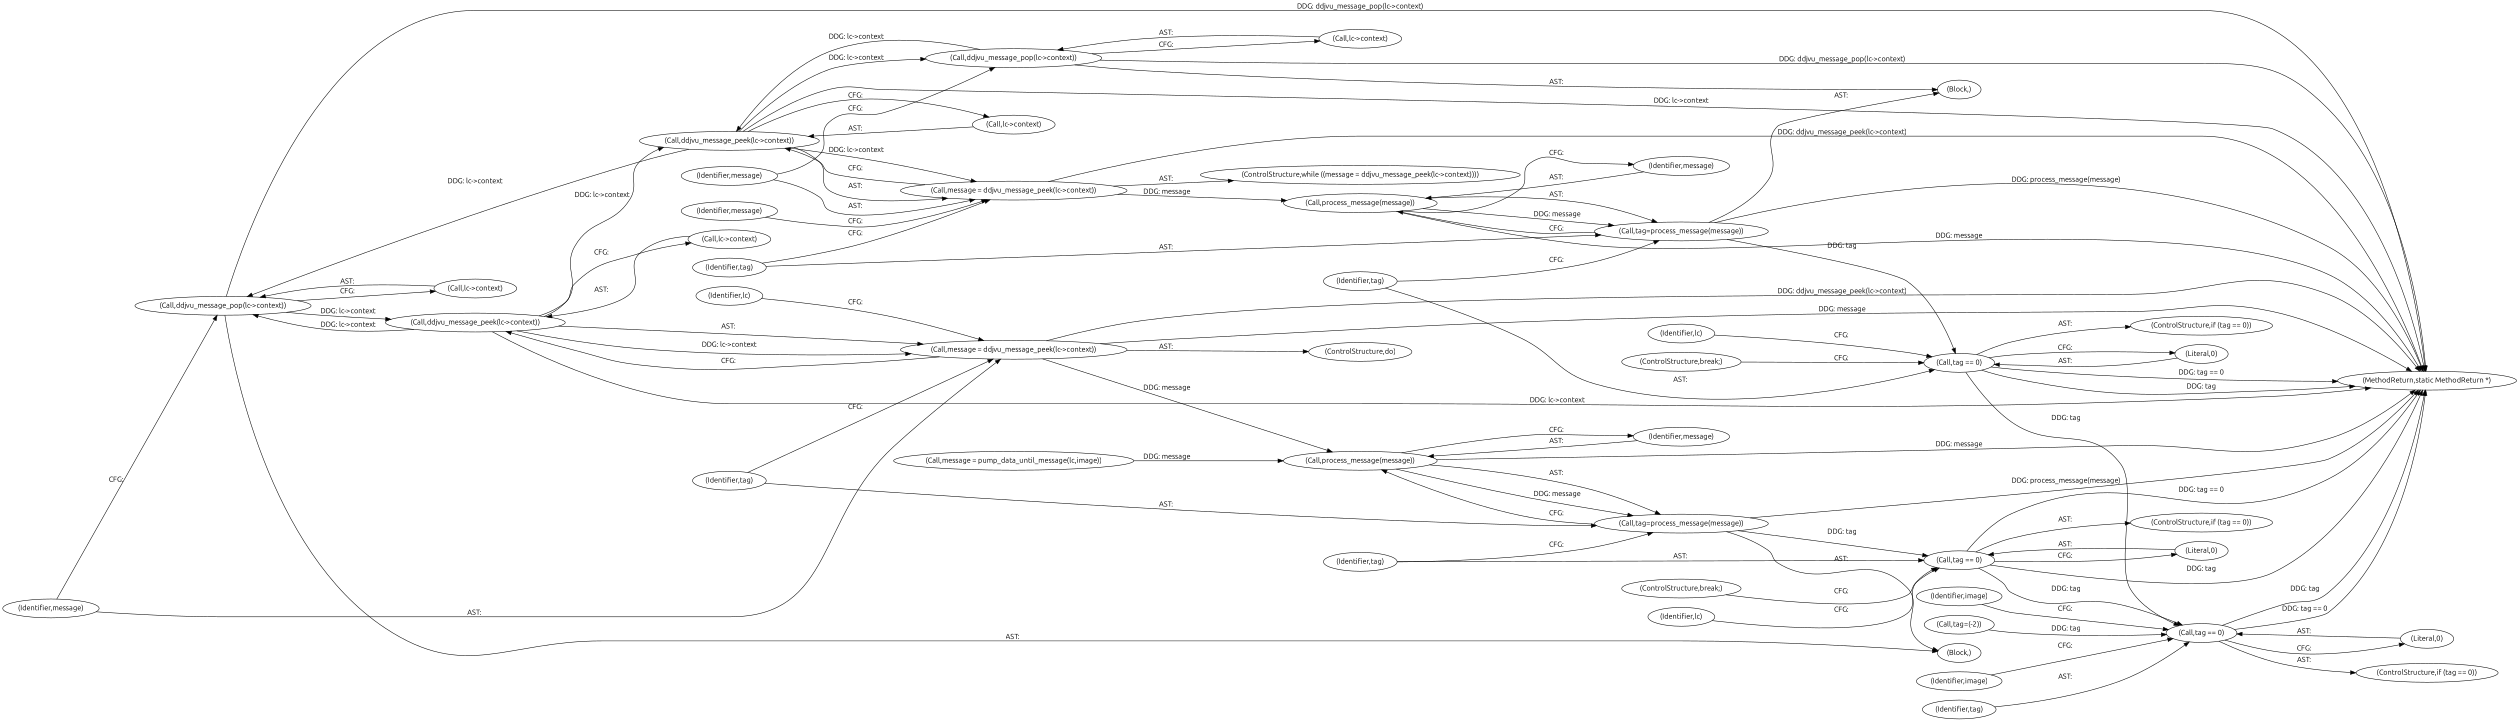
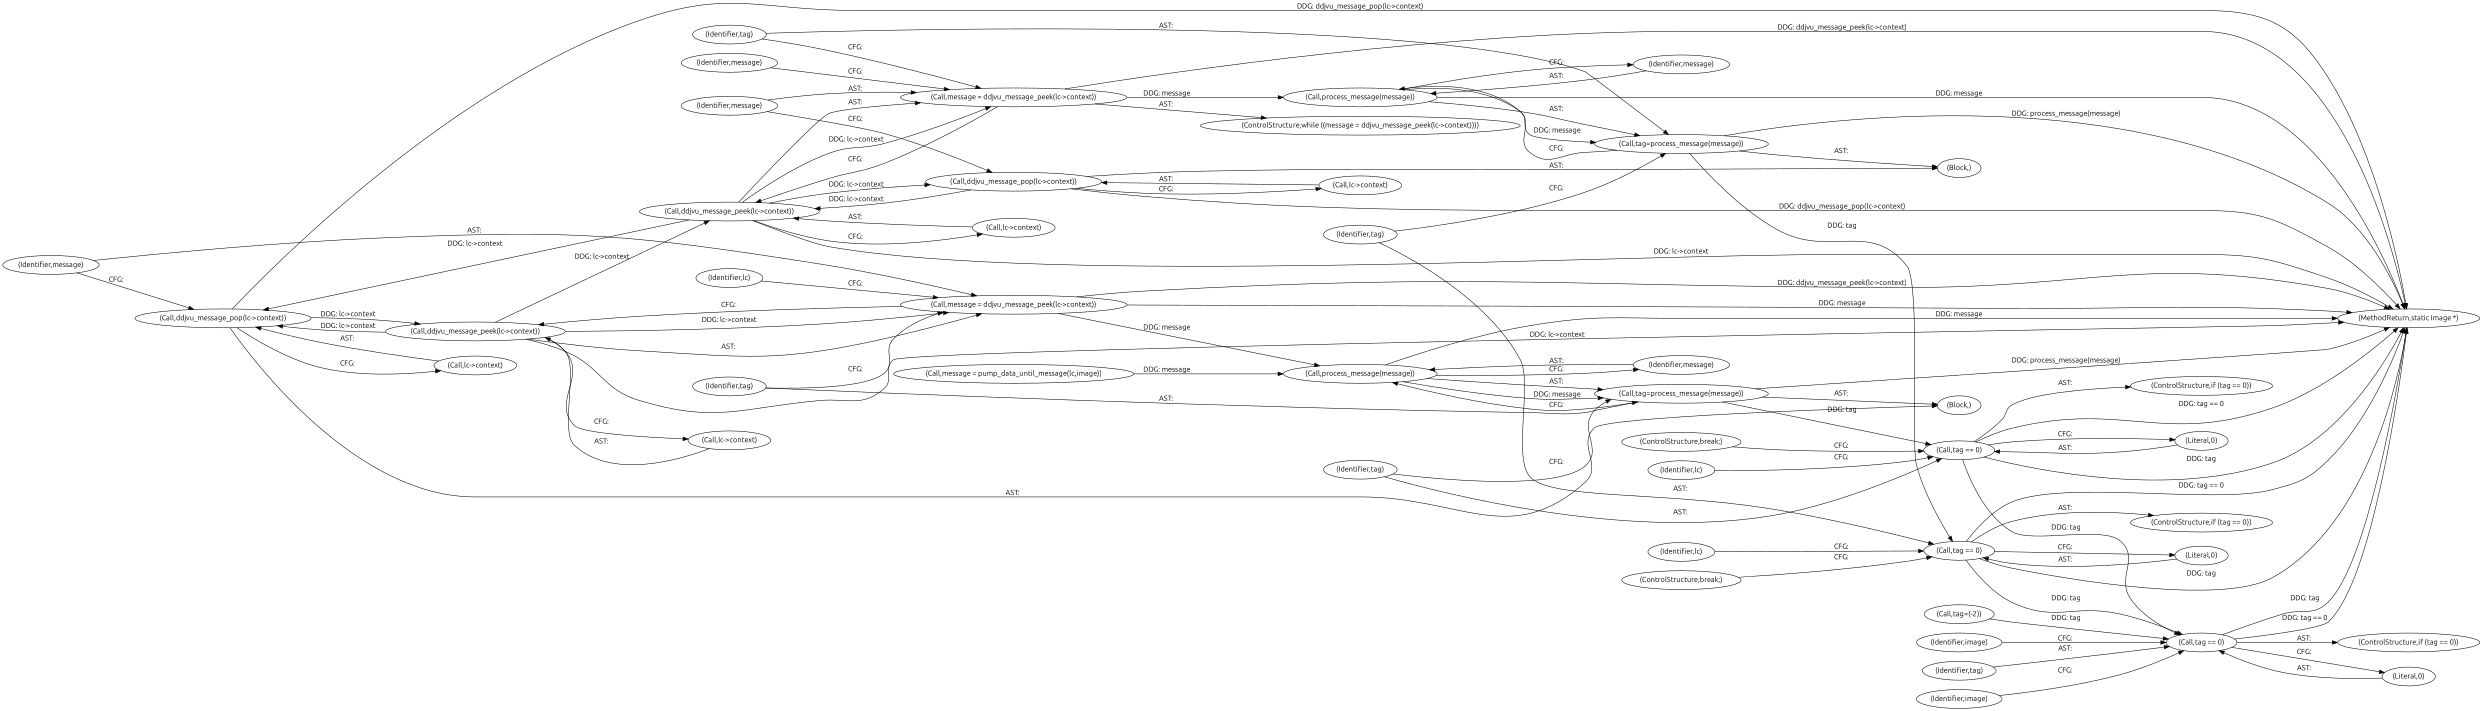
node "(ControlStructure,do)": removed
node "(MethodReturn,static MethodReturn *)": label "(MethodReturn,static MethodReturn *)" -> "(MethodReturn,static Image *)"
